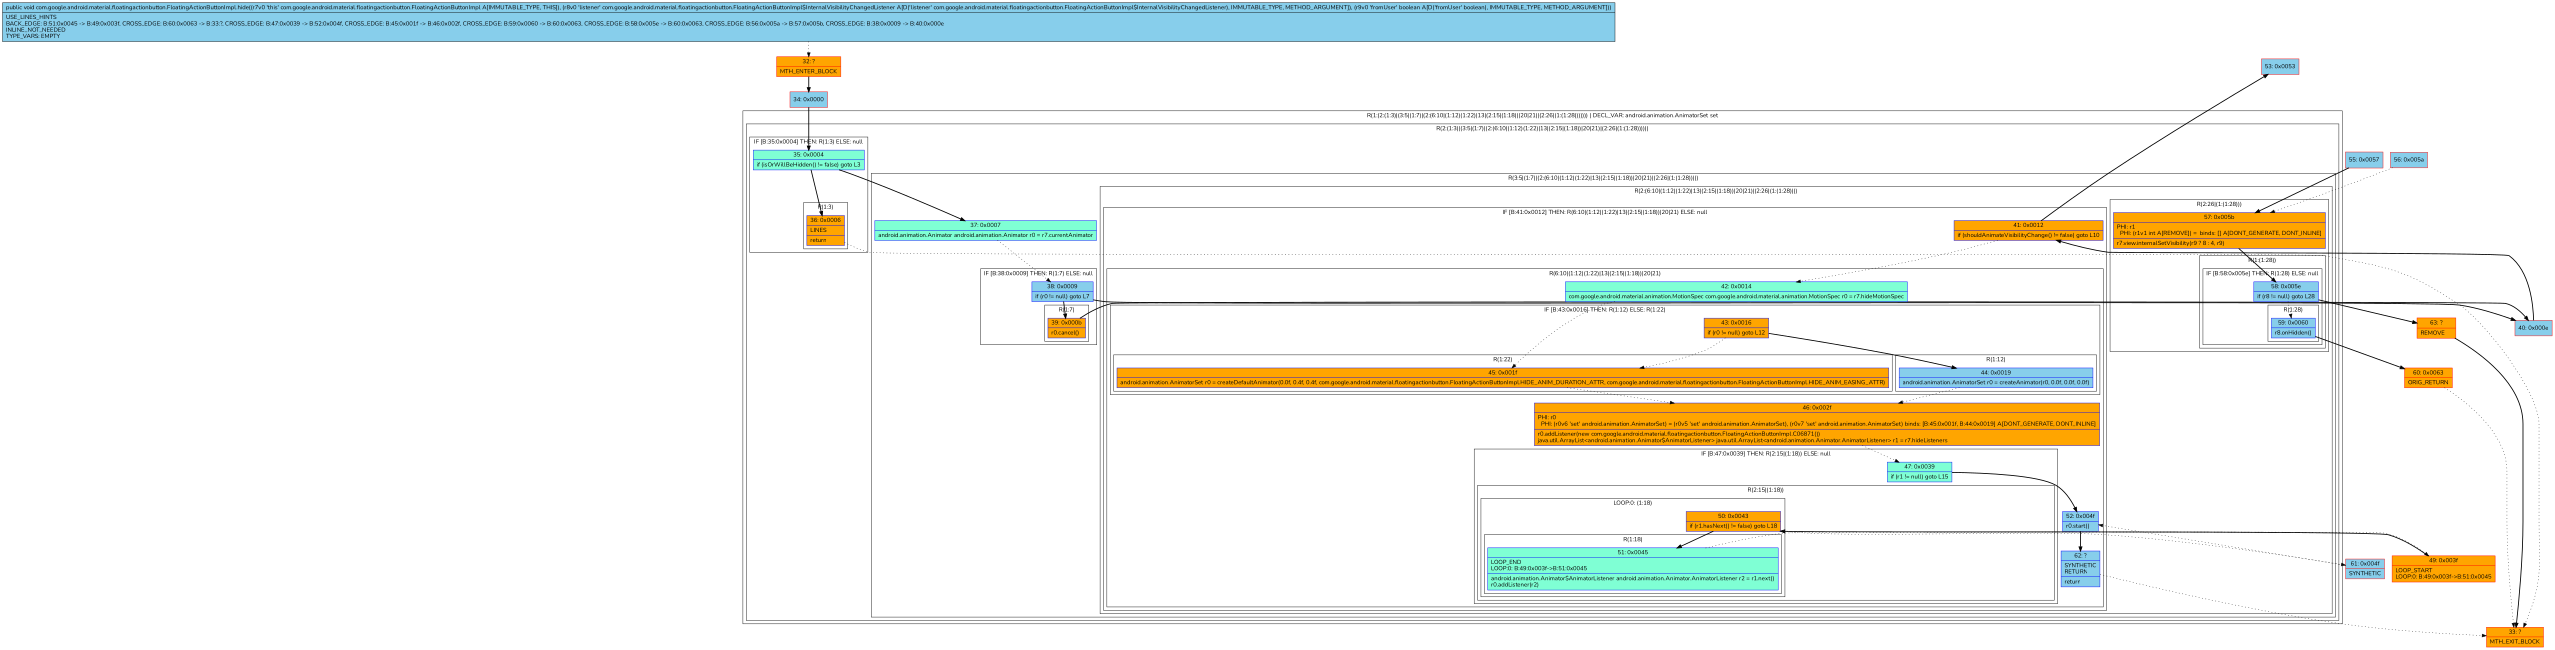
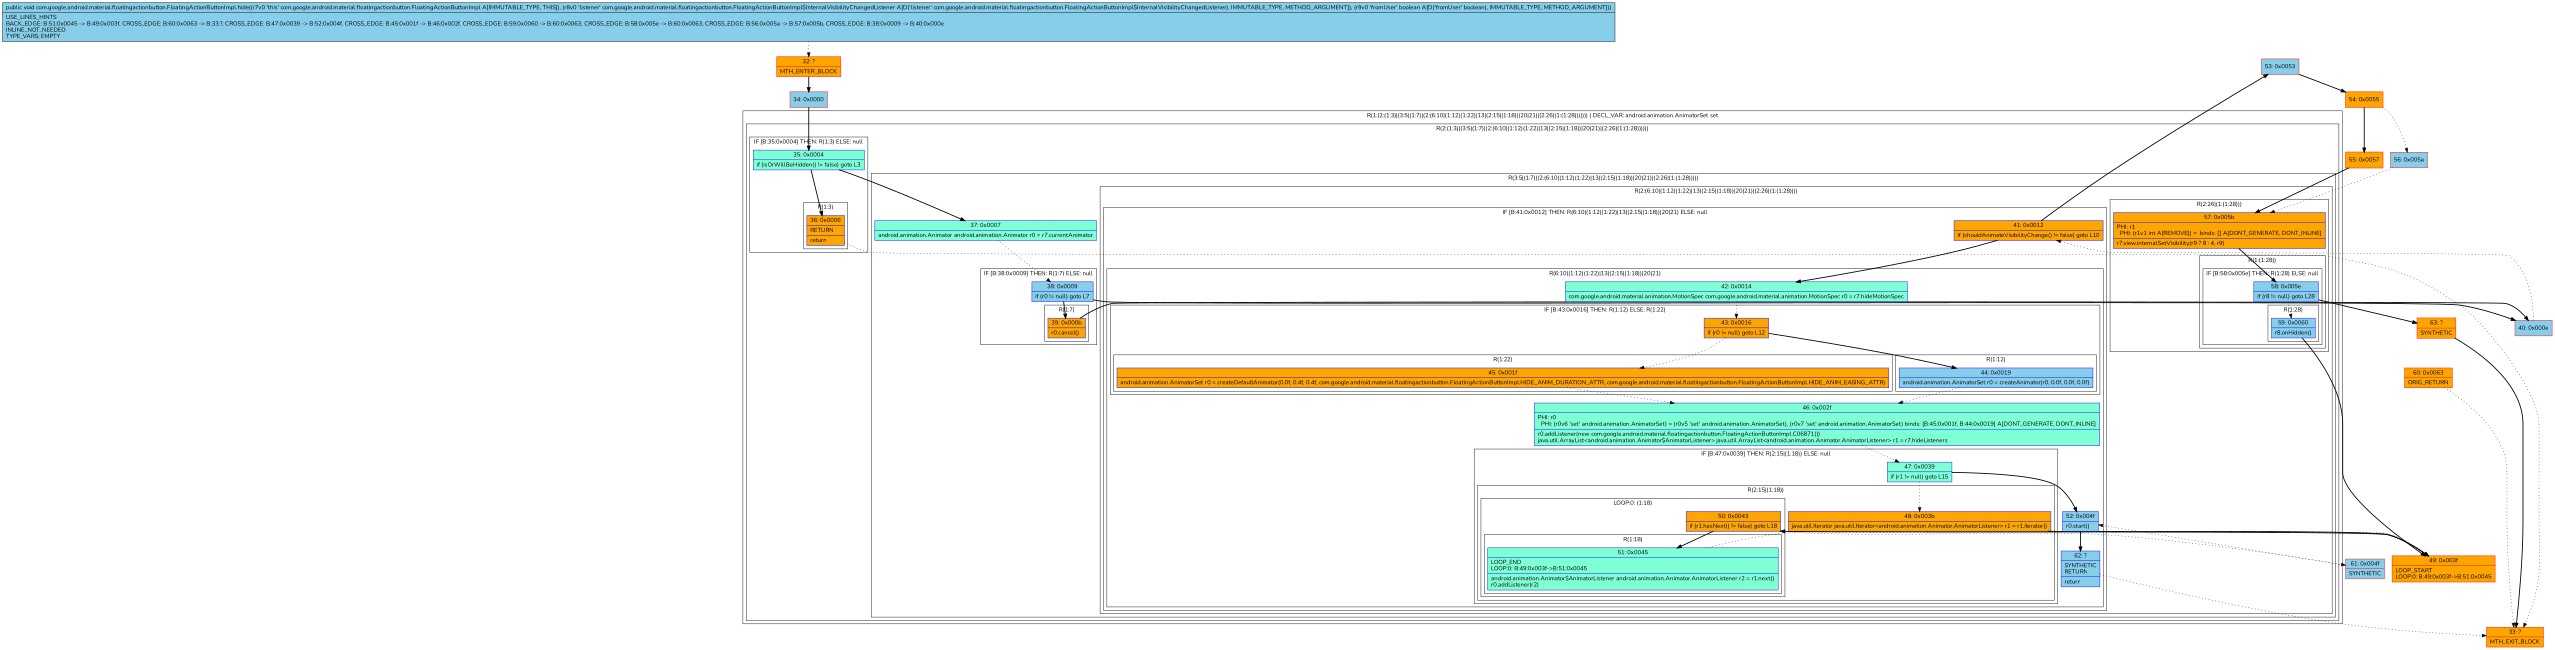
node "54: 0x0055": added
node "55: 0x0057": fillcolor skyblue -> orange
node "36: 0x0006": text "LINES" -> "RETURN"
edge "40: 0x000e" -> "41: 0x0012": style bold -> dotted
edge "41: 0x0012" -> "42: 0x0014": style dotted -> bold
edge "42: 0x0014" -> "45: 0x001f": now "42: 0x0014" -> "43: 0x0016"
node "63: ?": text "REMOVE" -> "SYNTHETIC"
edge "59: 0x0060" -> "60: 0x0063": now "59: 0x0060" -> "49: 0x003f"
node "46: 0x002f": fillcolor orange -> aquamarine
node "48: 0x003b": added
